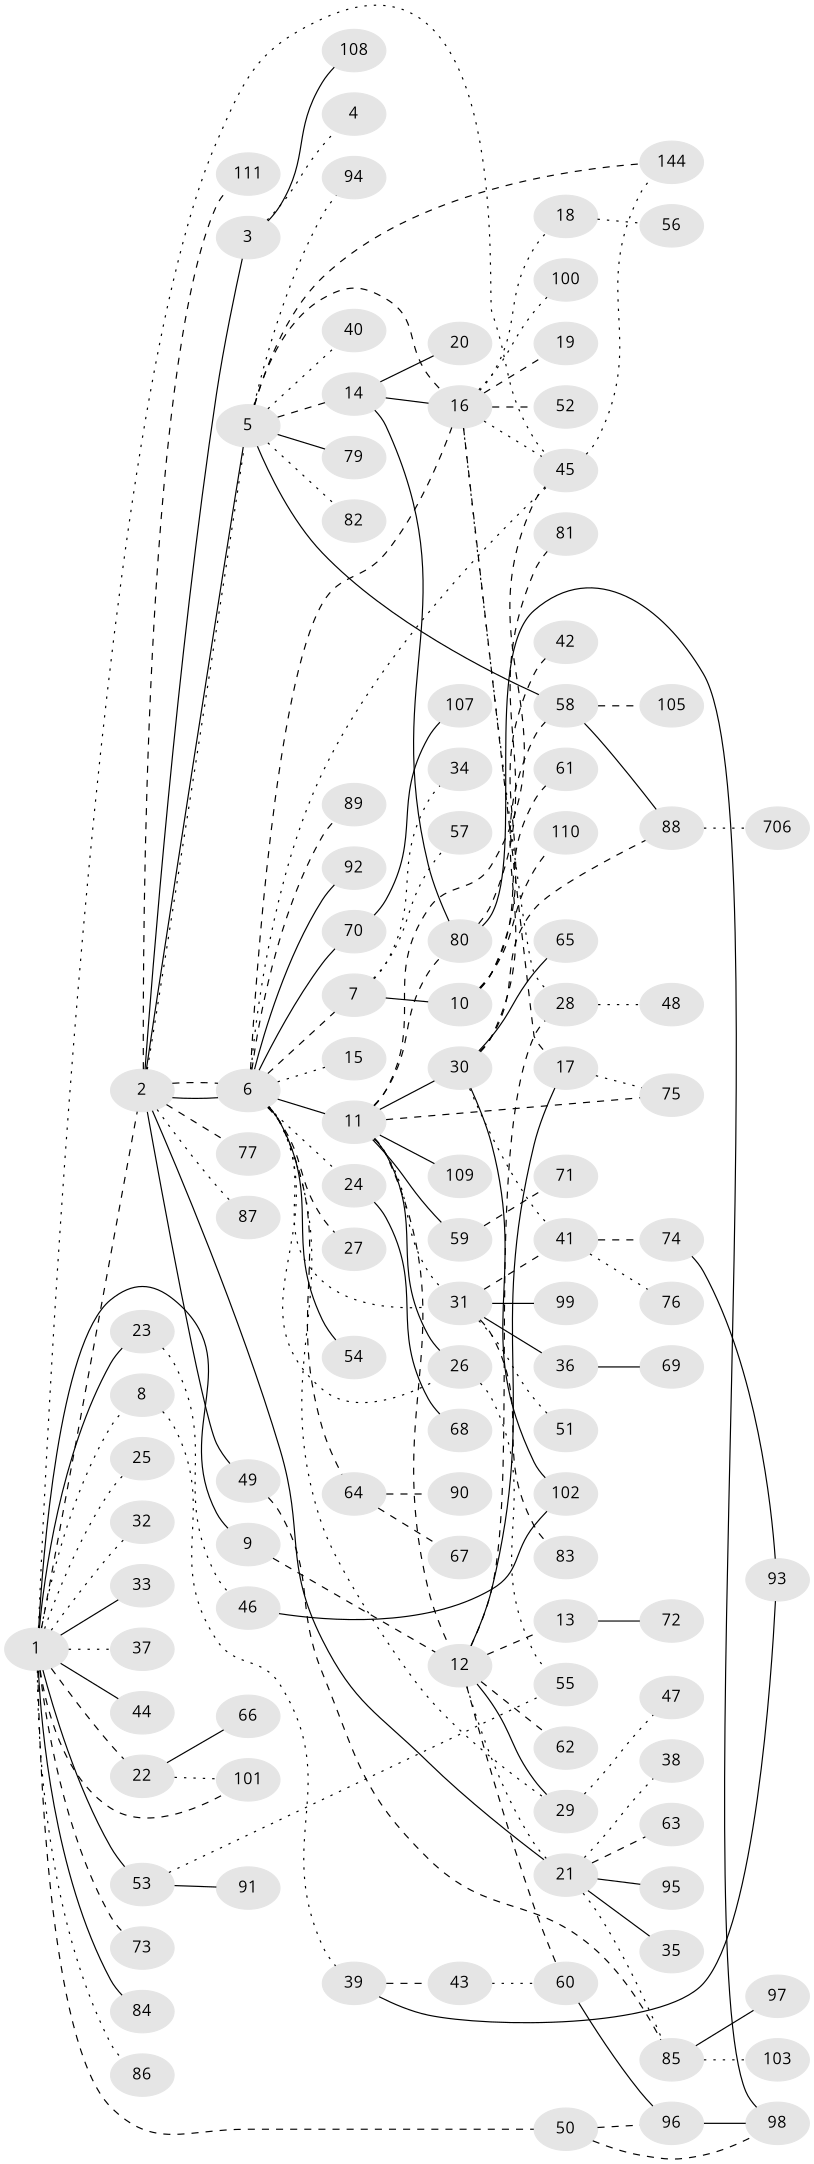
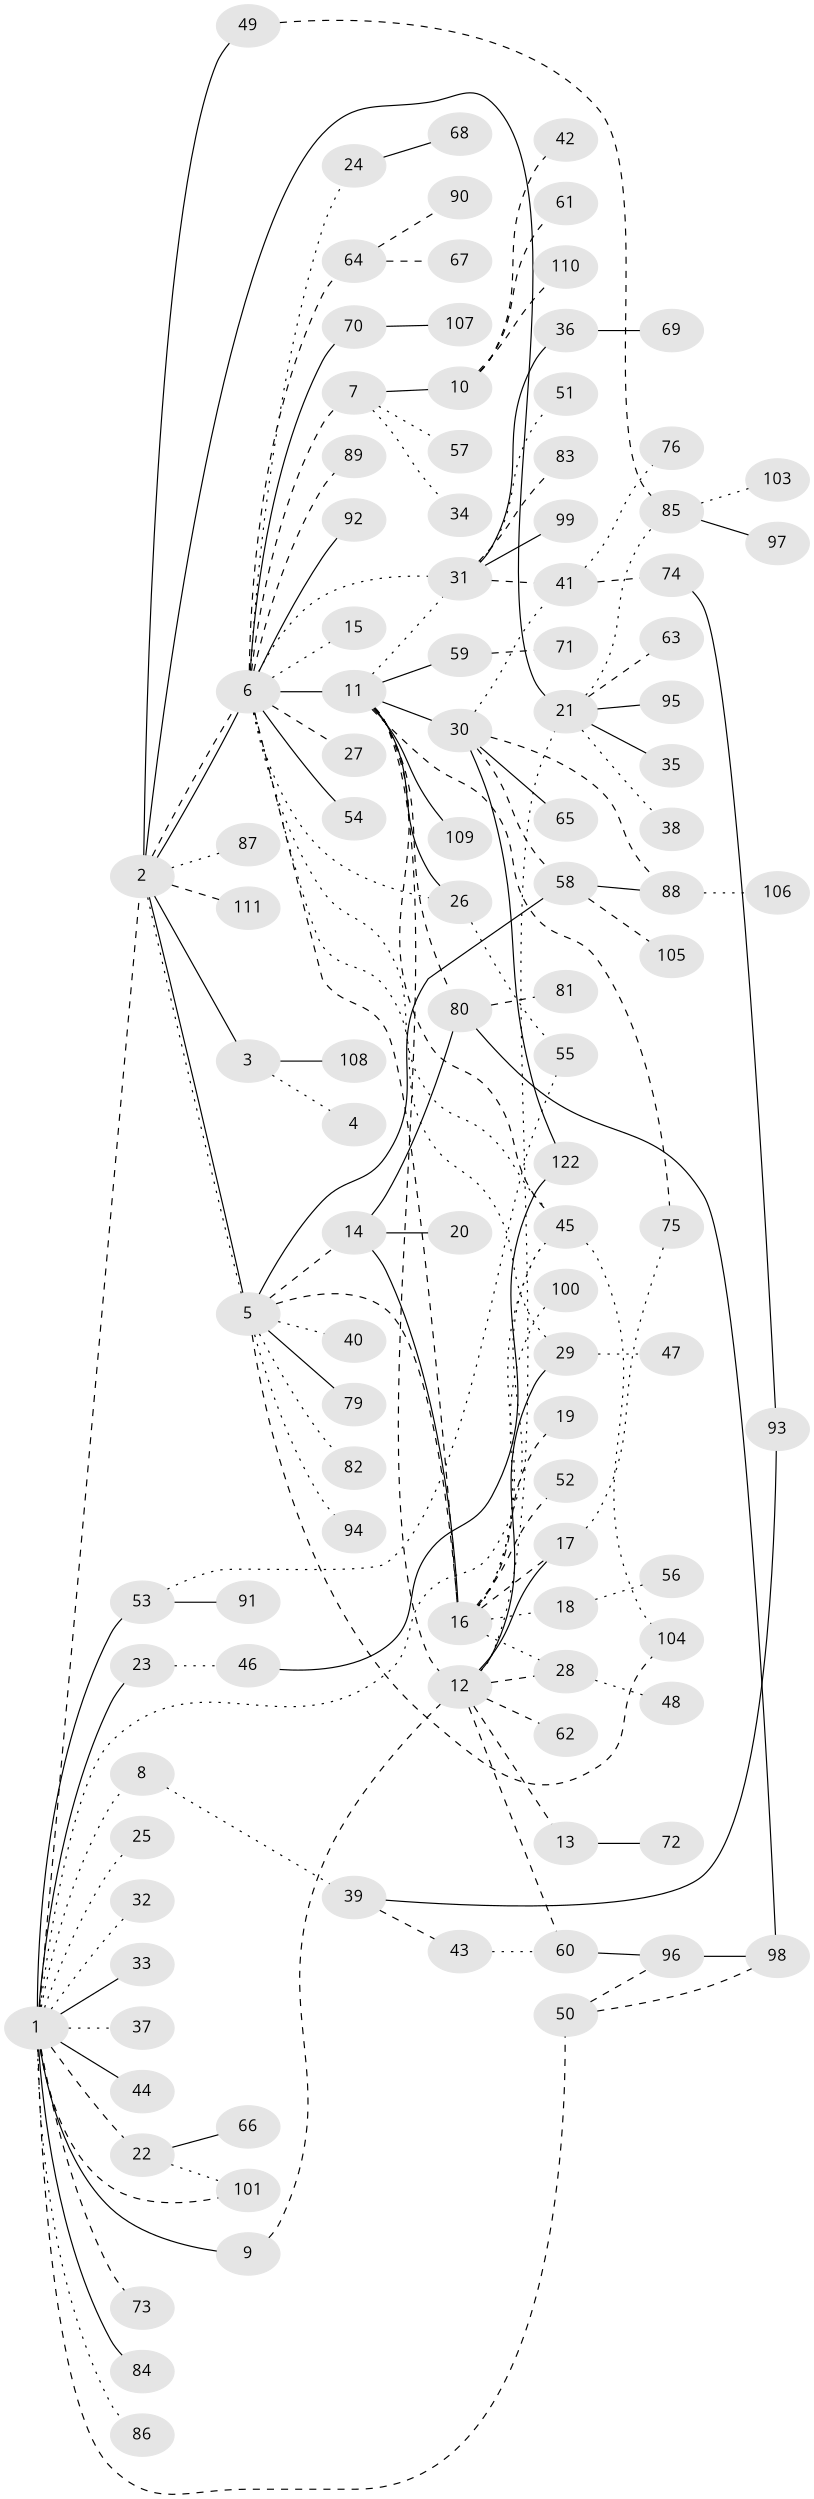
node "144": label "144" -> "104"
node "706": label "706" -> "106"
node "77": removed
node "102": label "102" -> "122"
